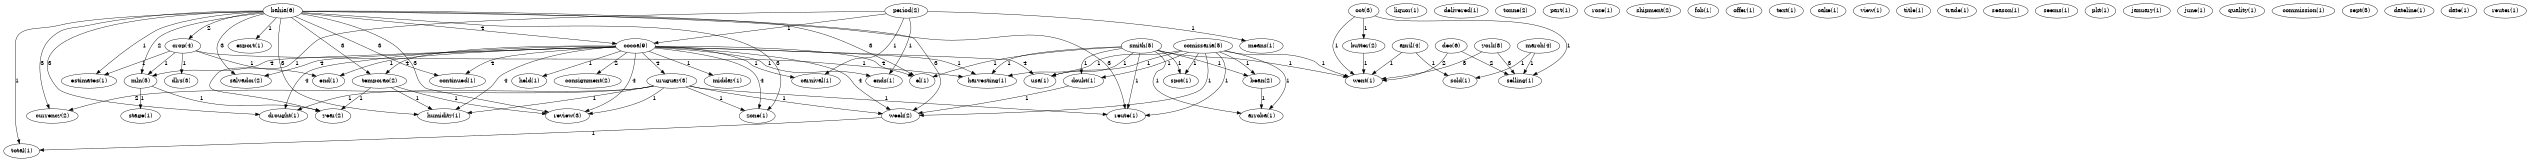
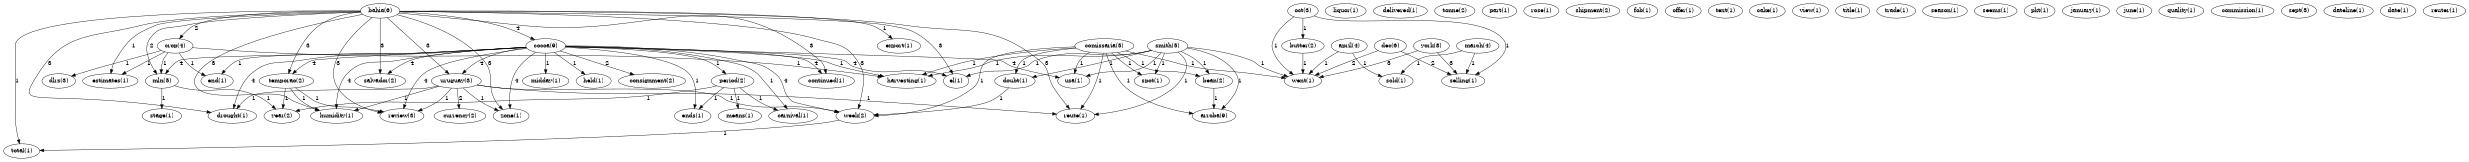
edge "bahia(6)" -> "currency(2)": now "bahia(6)" -> "uruguay(3)"
edge "period(2)" -> "cocoa(9)": reversed
node "arroba(1)": label "arroba(1)" -> "arroba(9)"
